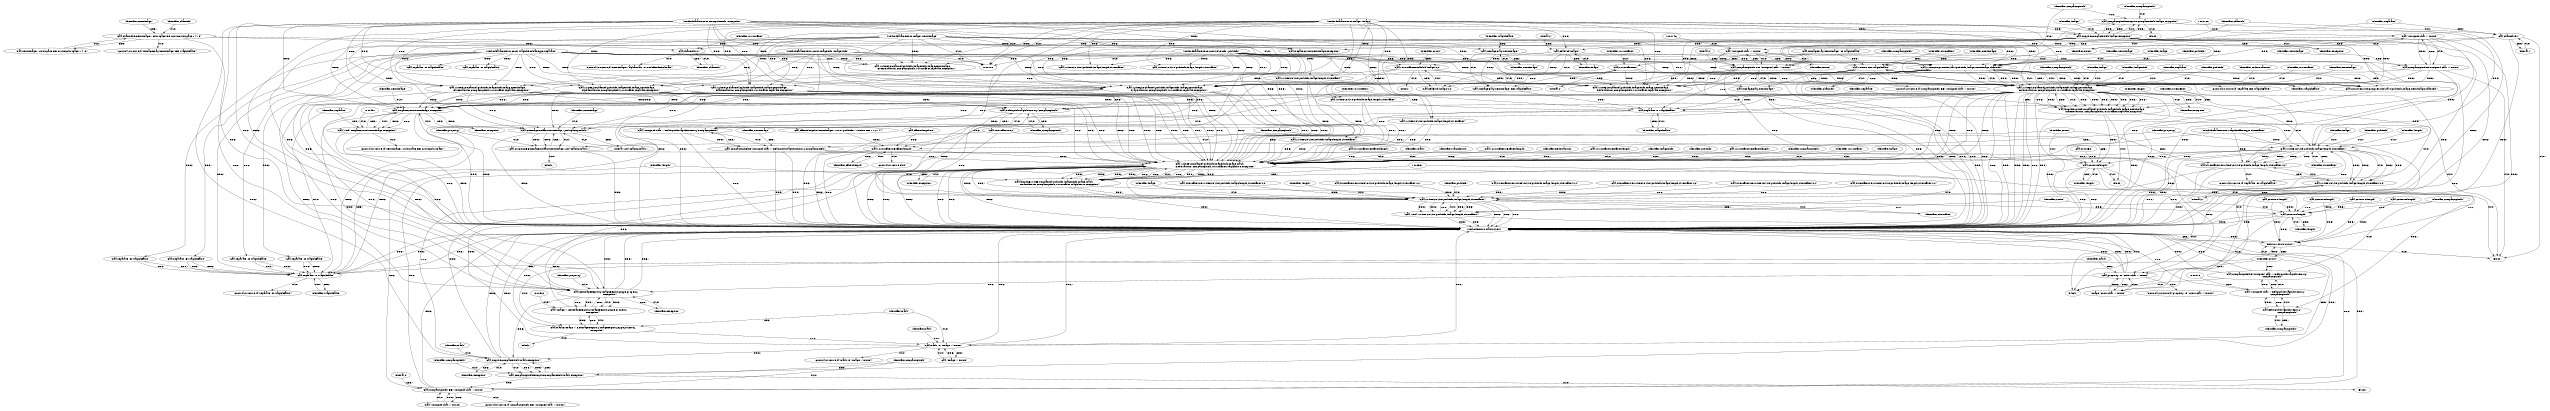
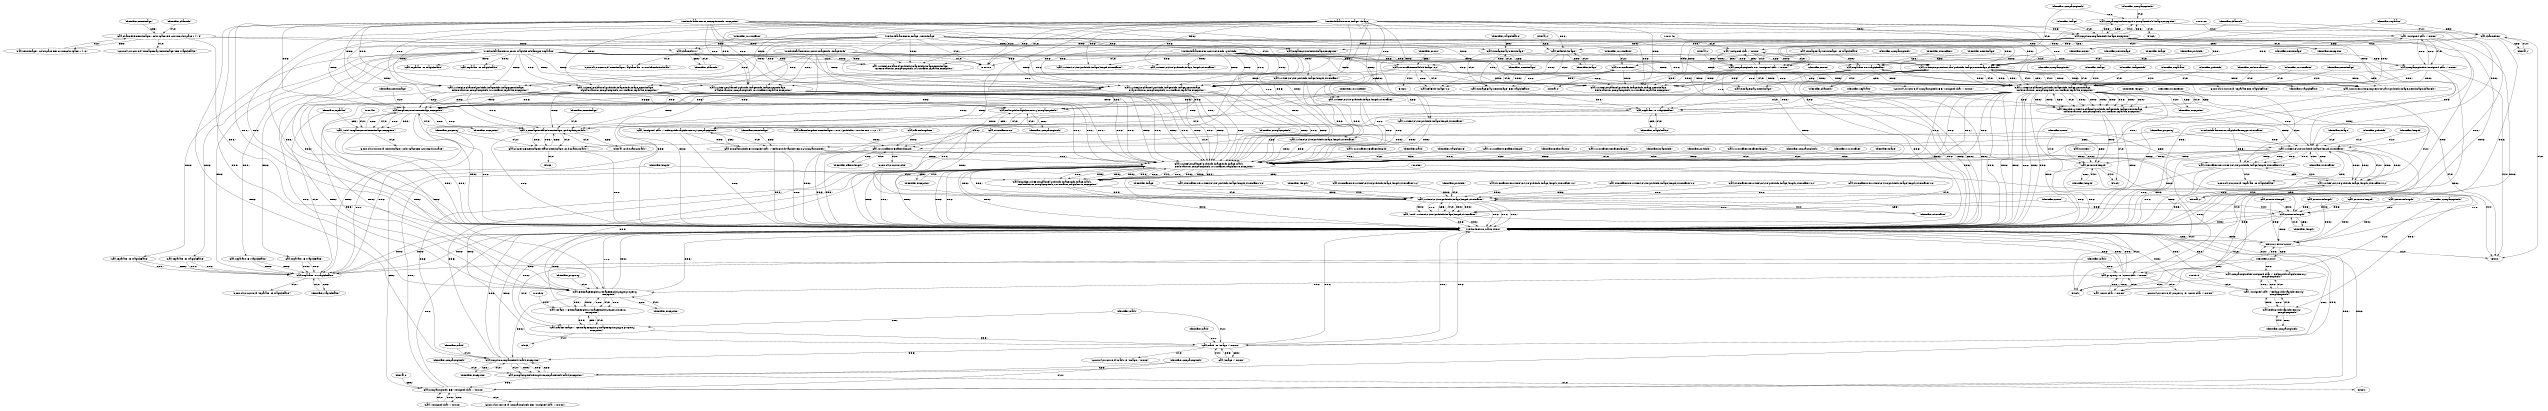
node "(Call,version == MagickFalse)": label "(Call,version == MagickFalse)" -> "(Call,separate == MagickFalse)"
node "(Image,(const char *) NULL)": label "(Image,(const char *) NULL)" -> "(Call,(const char *) NULL)"
